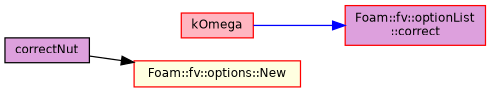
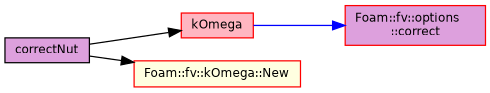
node "Foam::fv::optionList ::correct": label "Foam::fv::optionList ::correct" -> "Foam::fv::options ::correct"
edge "correctNut" -> "kOmega": added
node "Foam::fv::options::New": label "Foam::fv::options::New" -> "Foam::fv::kOmega::New"
